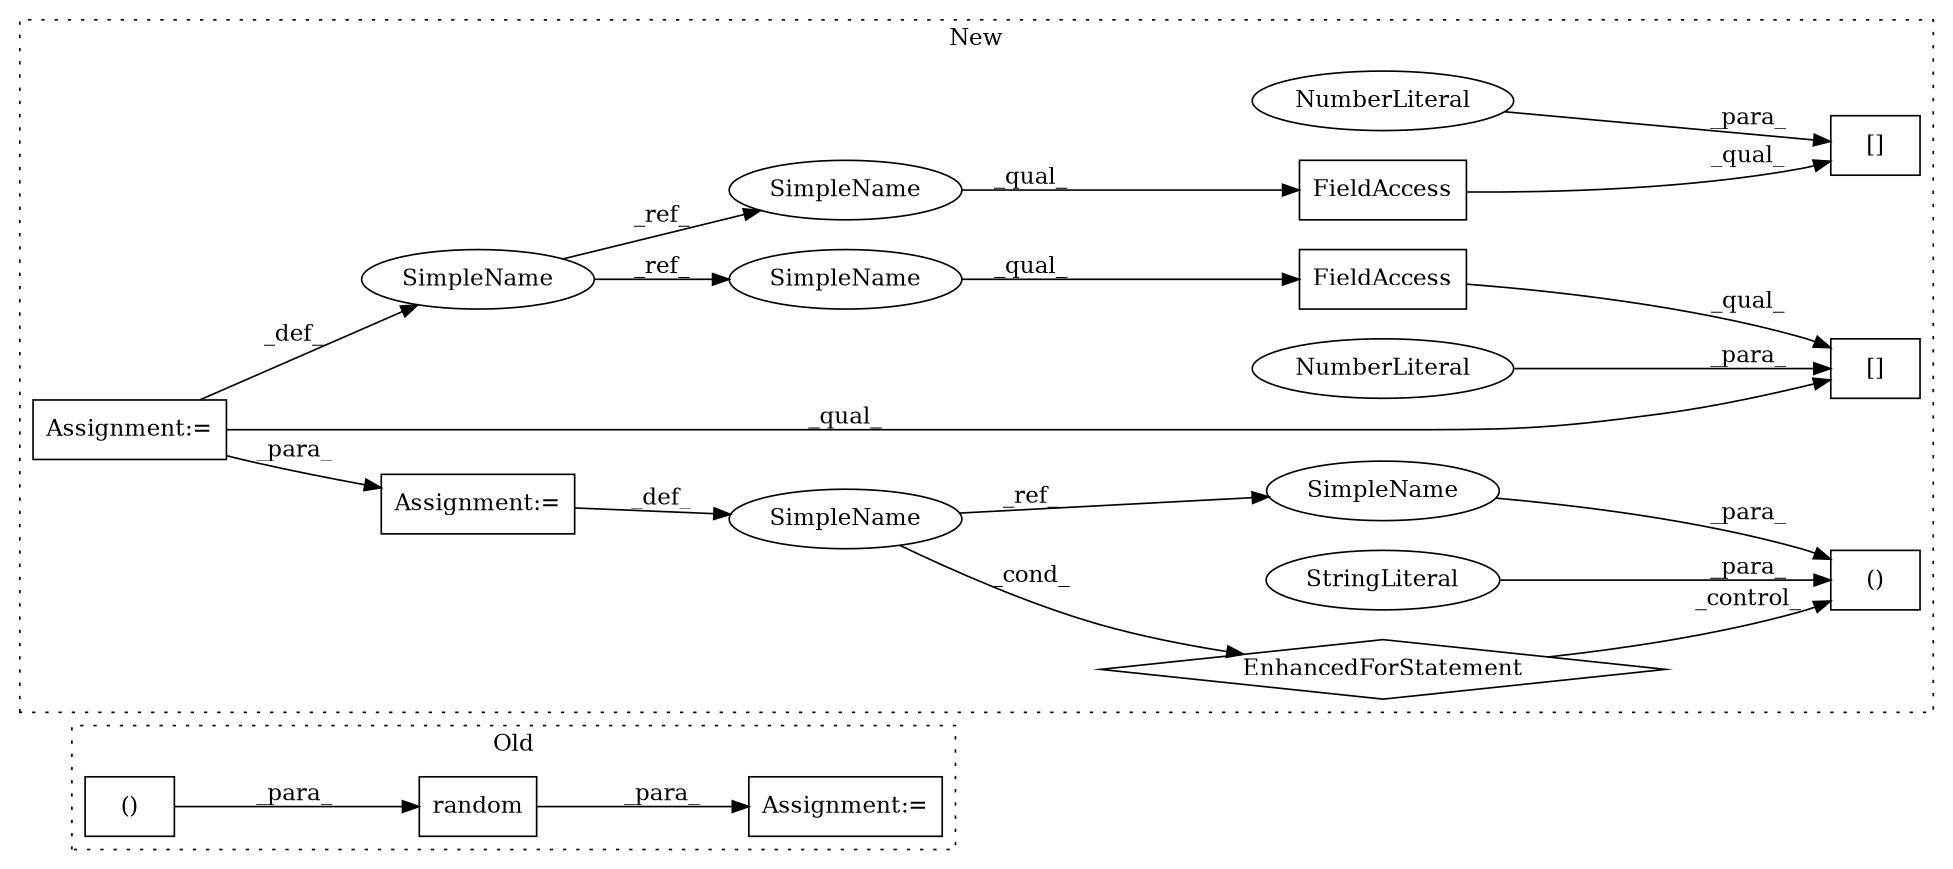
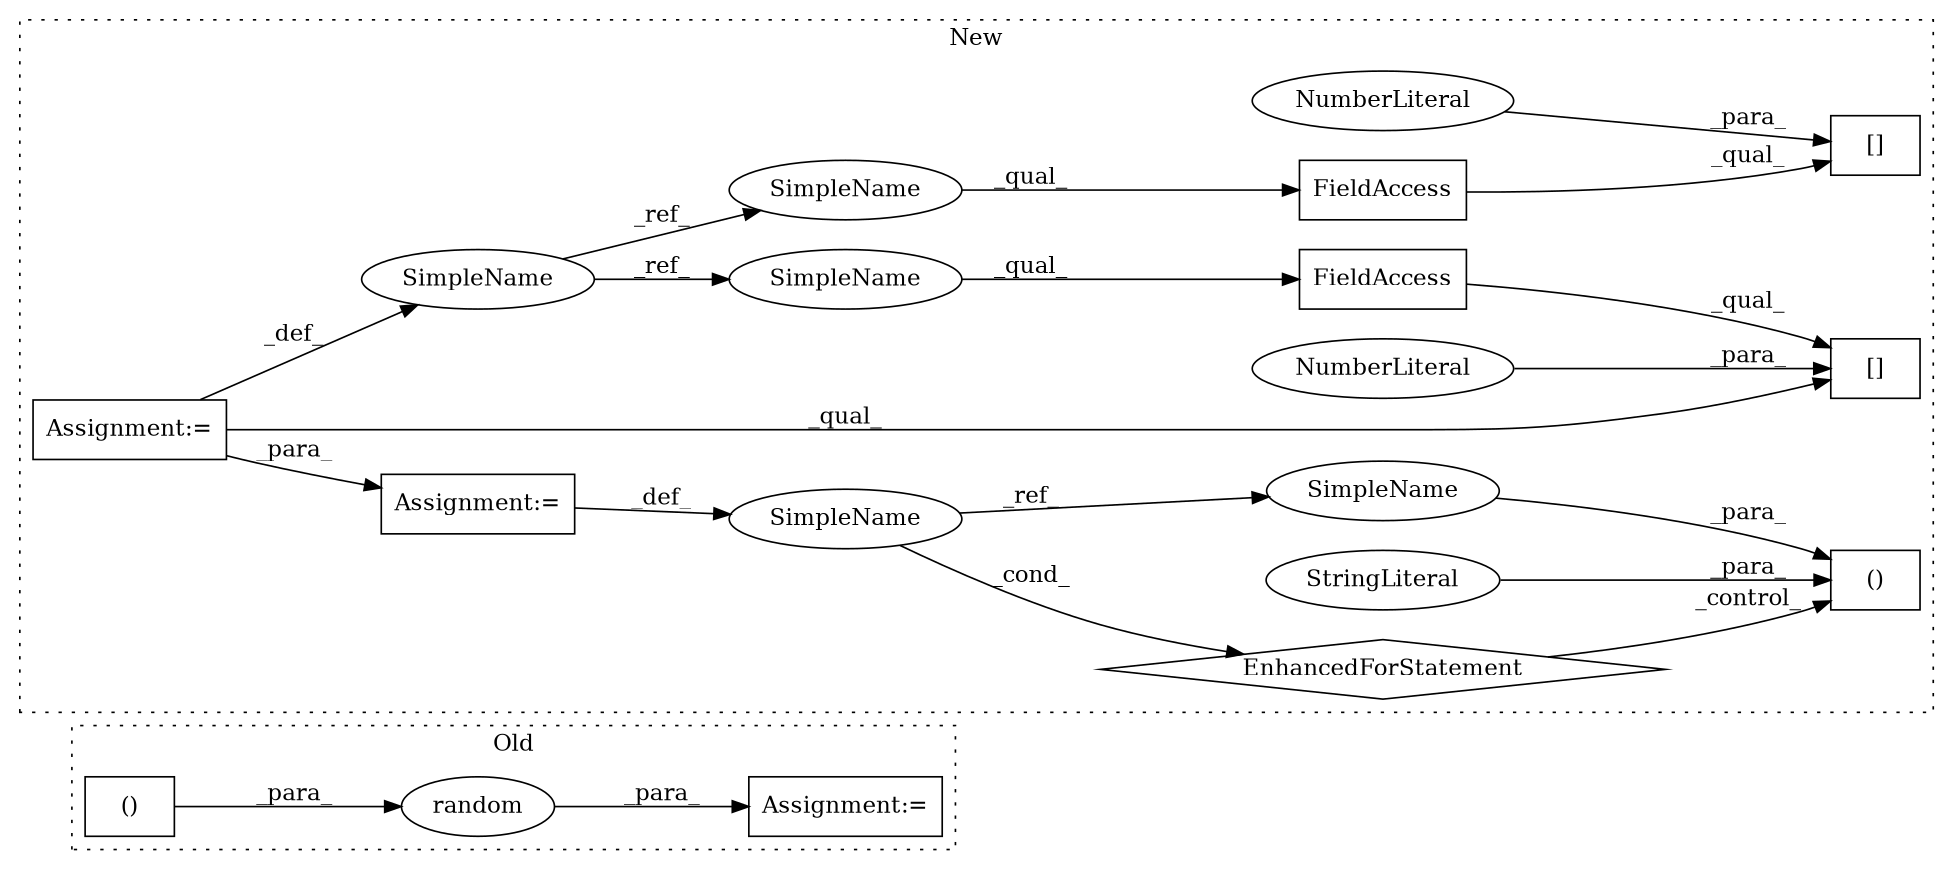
node "random": shape box -> ellipse
